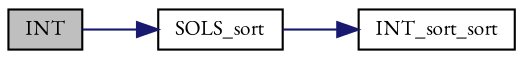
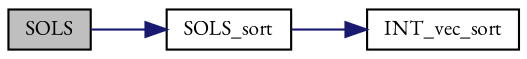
node "INT": label "INT" -> "SOLS"
node "INT_sort_sort": label "INT_sort_sort" -> "INT_vec_sort"
